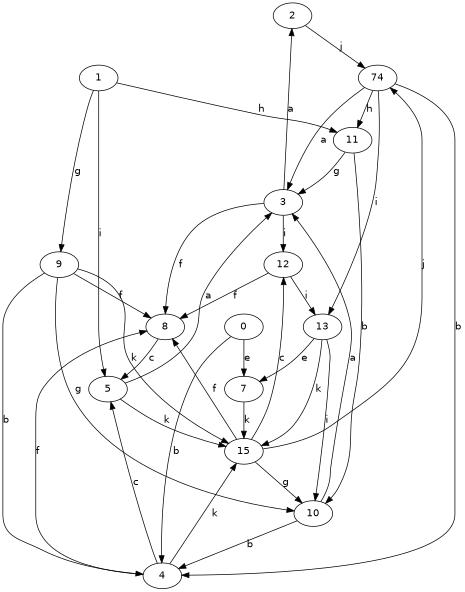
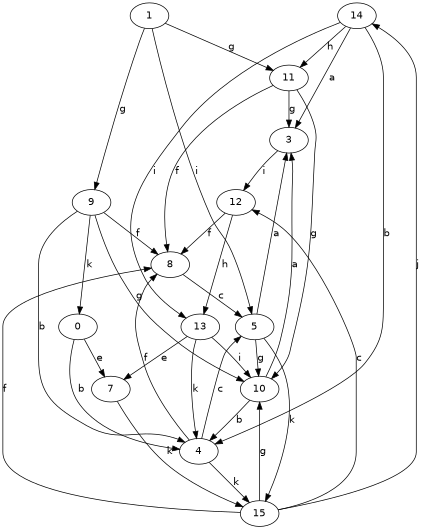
node "2": removed
node "74": label "74" -> "14"
edge "1" -> "11": label "h" -> "g"
edge "3" -> "8": now "11" -> "8"
edge "12" -> "13": label "i" -> "h"
edge "11" -> "10": label "b" -> "g"
edge "5" -> "10": added, label "g"
edge "9" -> "15": now "9" -> "0"
edge "13" -> "15": now "13" -> "4"
